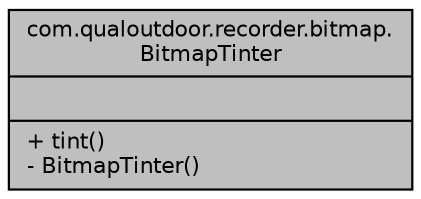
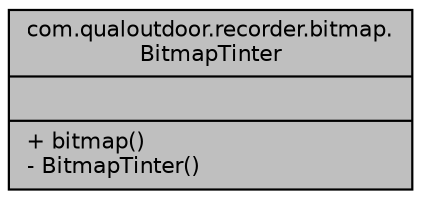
node "com.qualoutdoor.recorder.bitmap.": text "+ tint()" -> "+ bitmap()"
